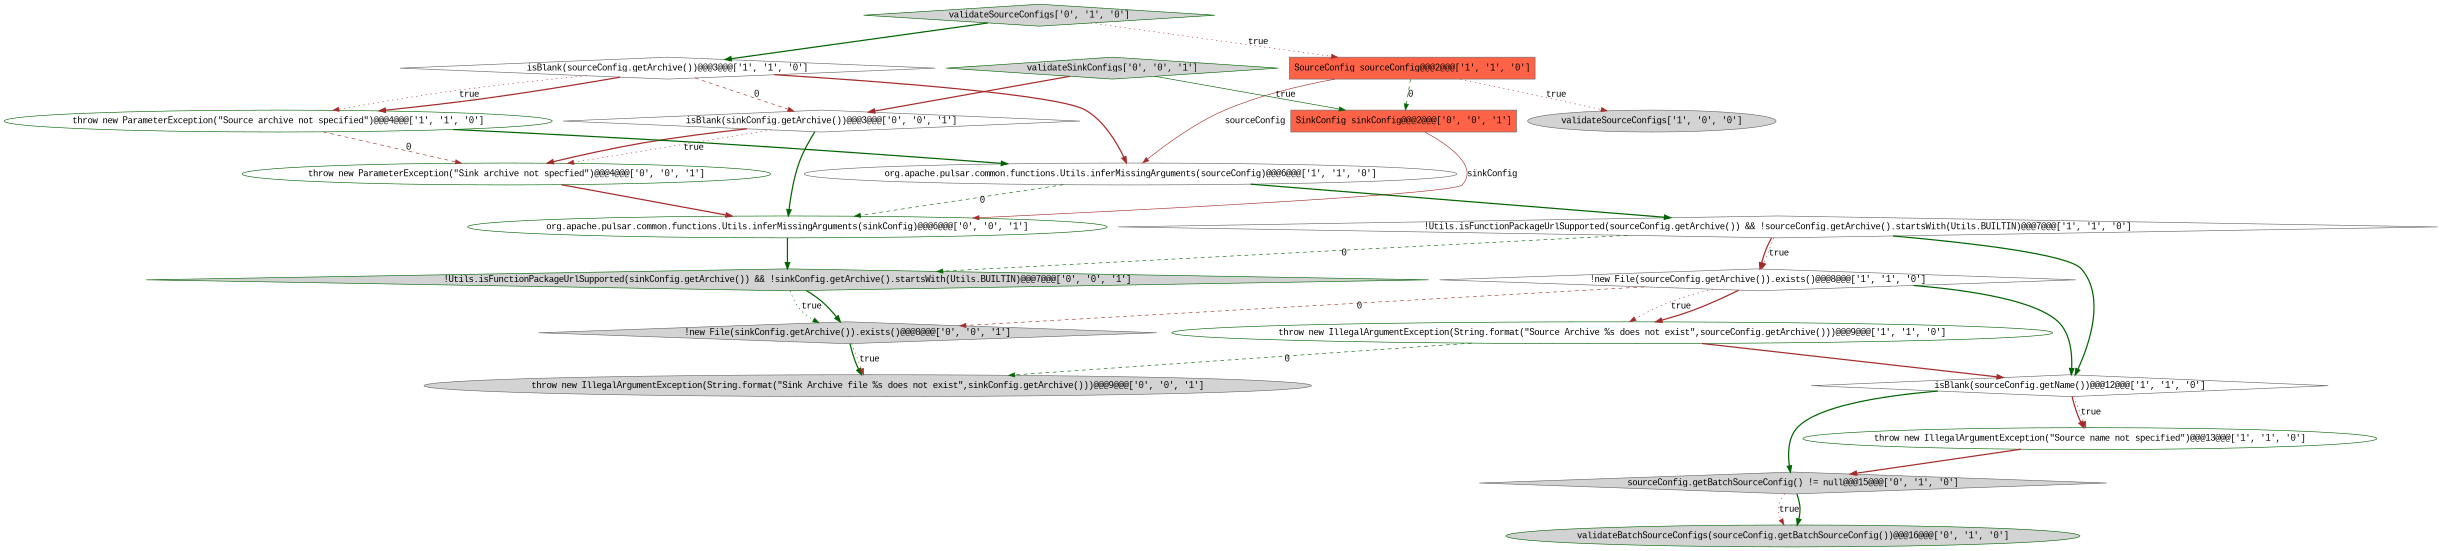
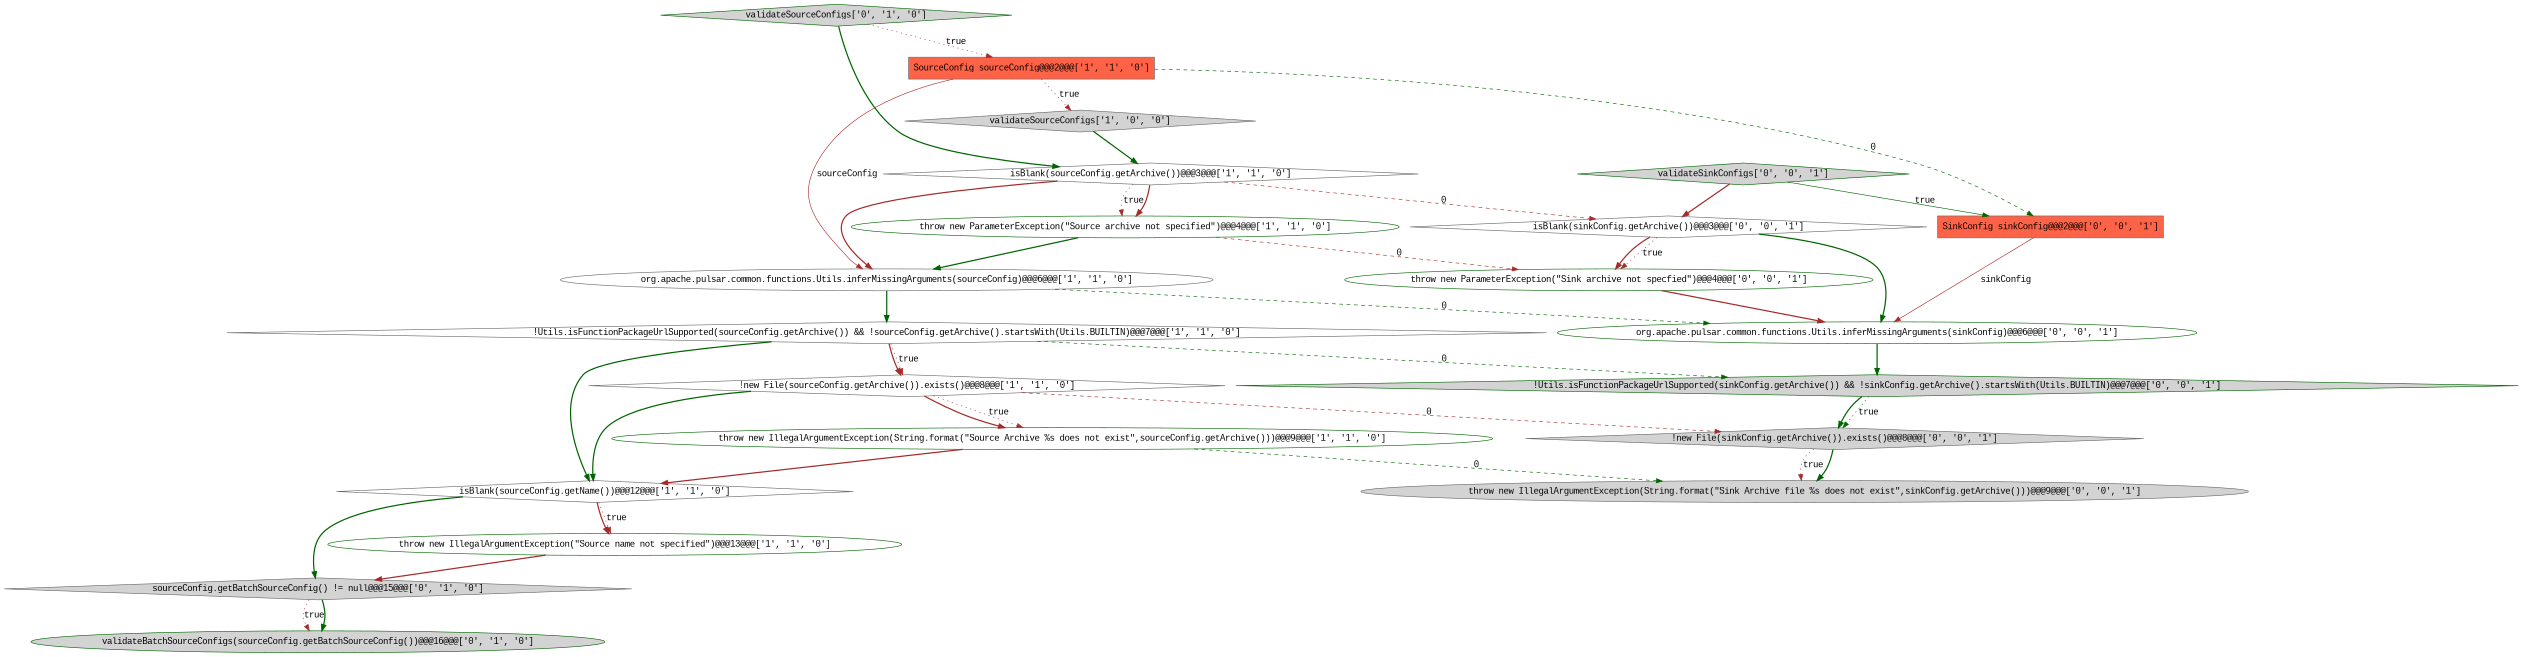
node "validateSourceConfigs['1', '0', '0']": shape ellipse -> diamond
edge "validateSourceConfigs['1', '0', '0']" -> "isBlank(sourceConfig.getArchive())@@@3@@@['1', '1', '0']": added
